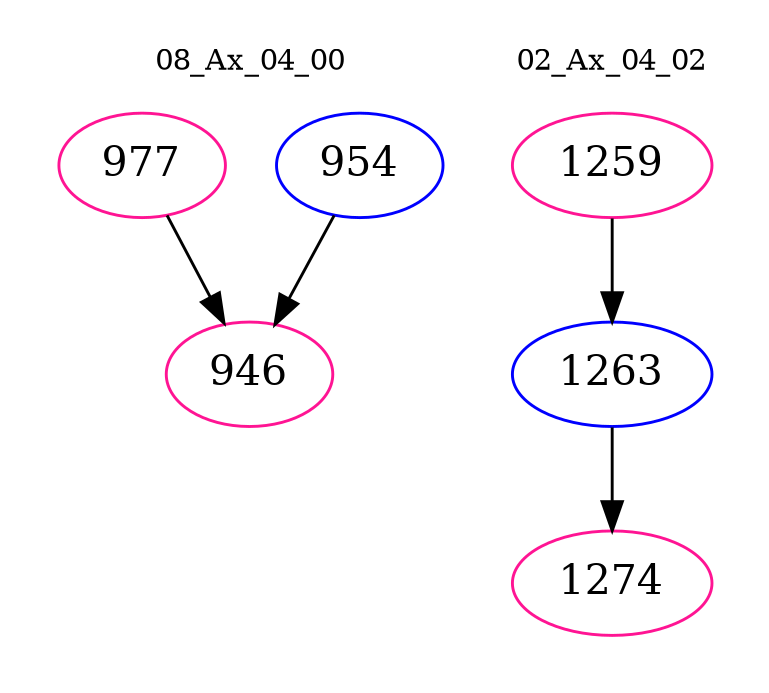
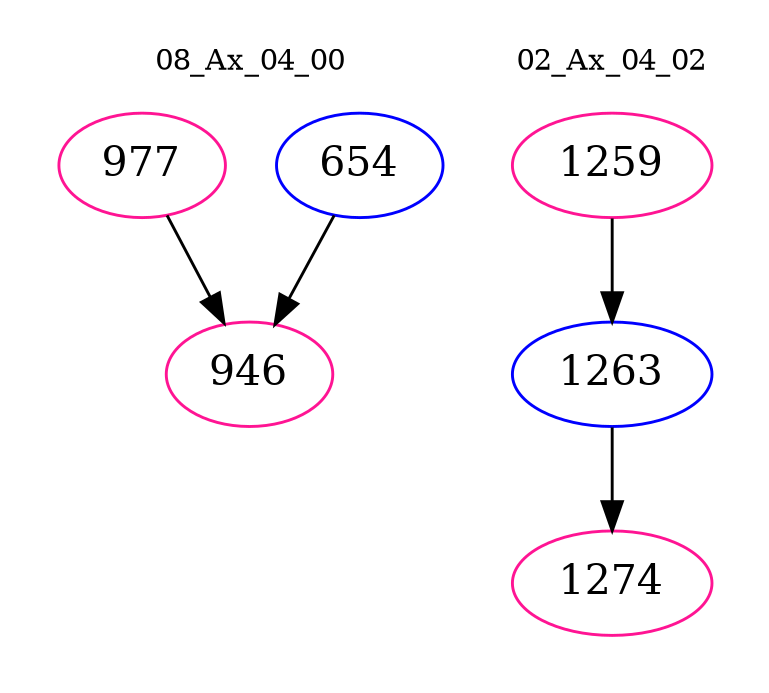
node "954": label "954" -> "654"
